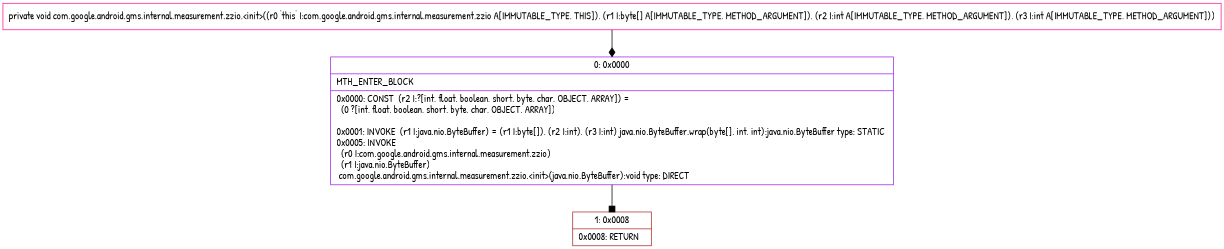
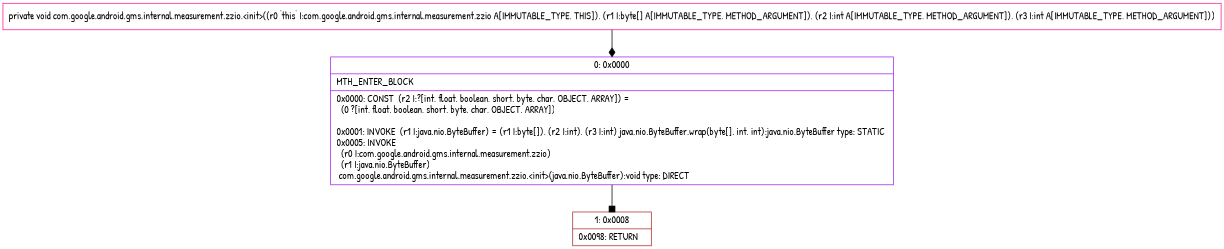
node "1: 0x0008": text "0x0008: RETURN" -> "0x0098: RETURN"
